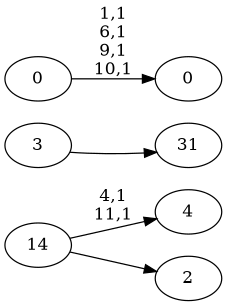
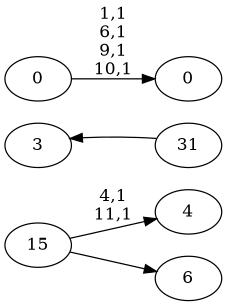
edge "3" -> "31": reversed
node "14": label "14" -> "15"
node "2": label "2" -> "6"
